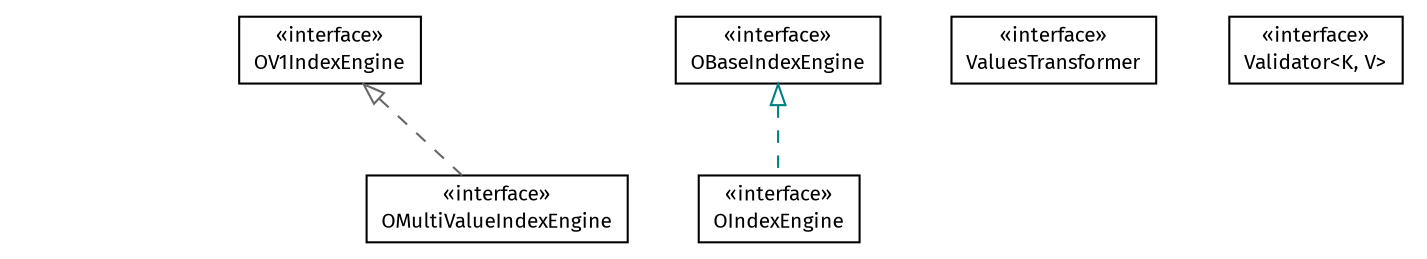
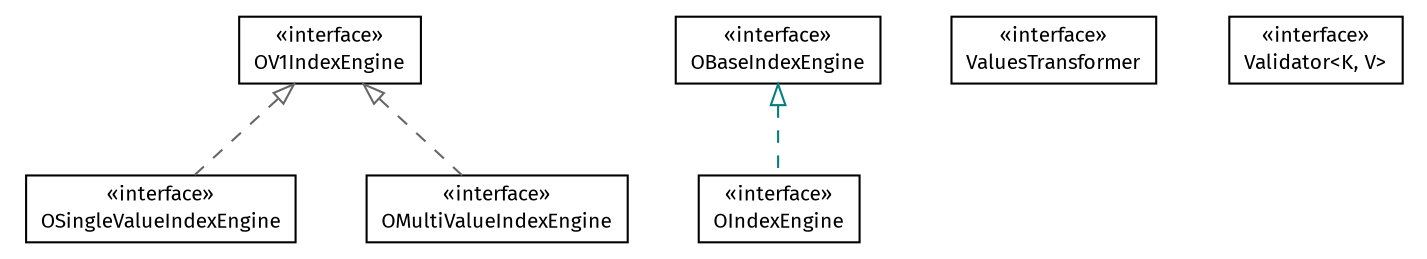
node "OSingleValueIndexEngine": added
